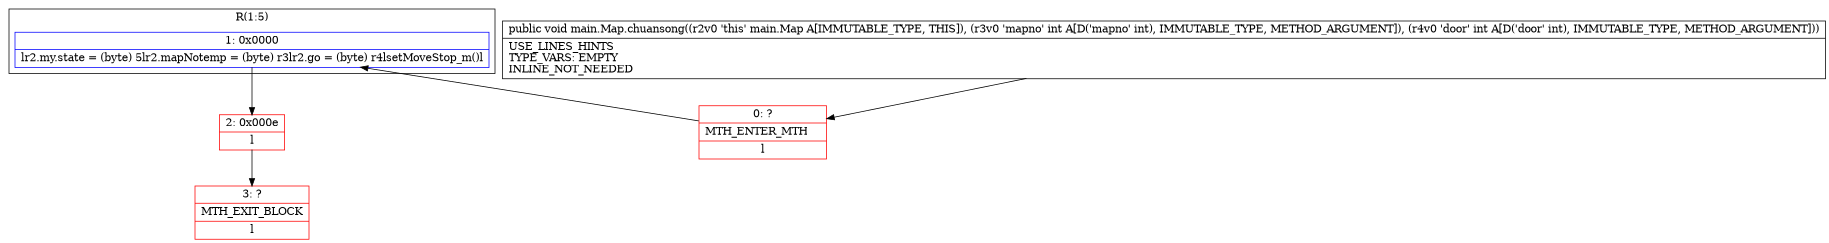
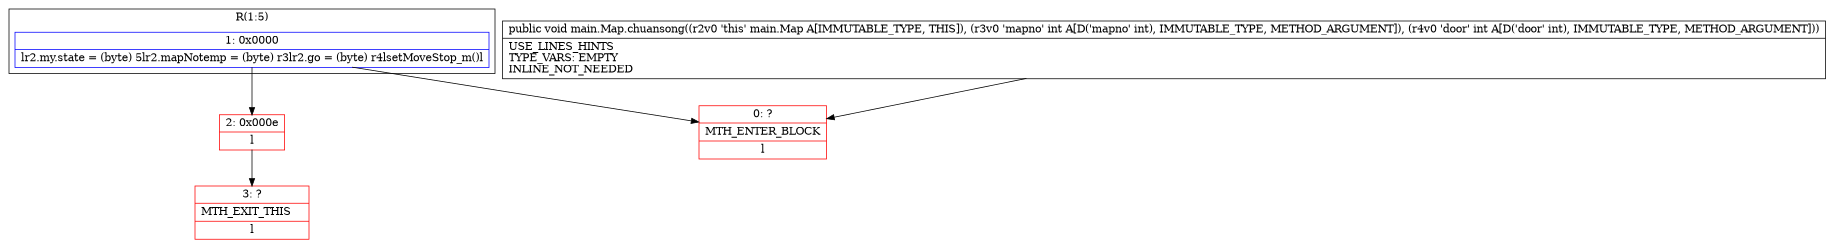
edge "0: ?" -> "1: 0x0000": reversed
node "0: ?": text "MTH_ENTER_MTH" -> "MTH_ENTER_BLOCK"
node "3: ?": text "MTH_EXIT_BLOCK" -> "MTH_EXIT_THIS"
